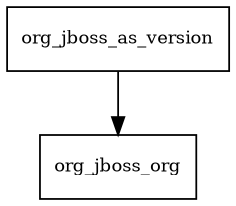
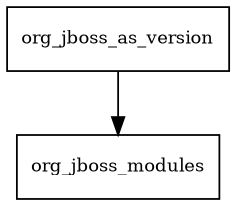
node "org_jboss_org": label "org_jboss_org" -> "org_jboss_modules"
